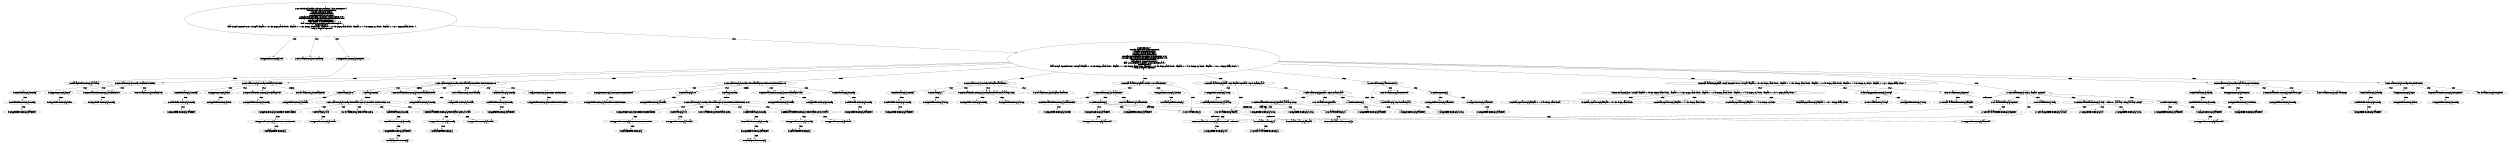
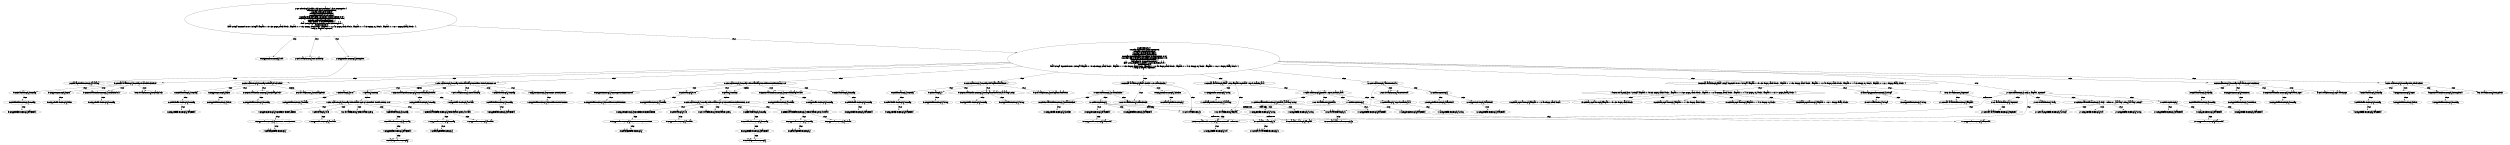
node "5:CtInvocationImpl@mConfig.setCatchBlock(TEXT)": label "5:CtInvocationImpl@mConfig.setCatchBlock(TEXT)" -> "5:CtLocalVariableImpl@mConfig.setCatchBlock(TEXT)"
edge "10:CtLocalVariableImpl@final Checker c = createChecker()" -> "10:CtInvocationImpl@createChecker()": now "10:CtLocalVariableImpl@final Checker c = createChecker()" -> "10:CtVirtualElement@createChecker"
